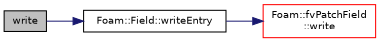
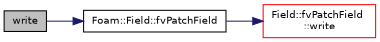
node "Foam::Field::writeEntry": label "Foam::Field::writeEntry" -> "Foam::Field::fvPatchField"
node "Foam::fvPatchField ::write": label "Foam::fvPatchField ::write" -> "Field::fvPatchField ::write"
